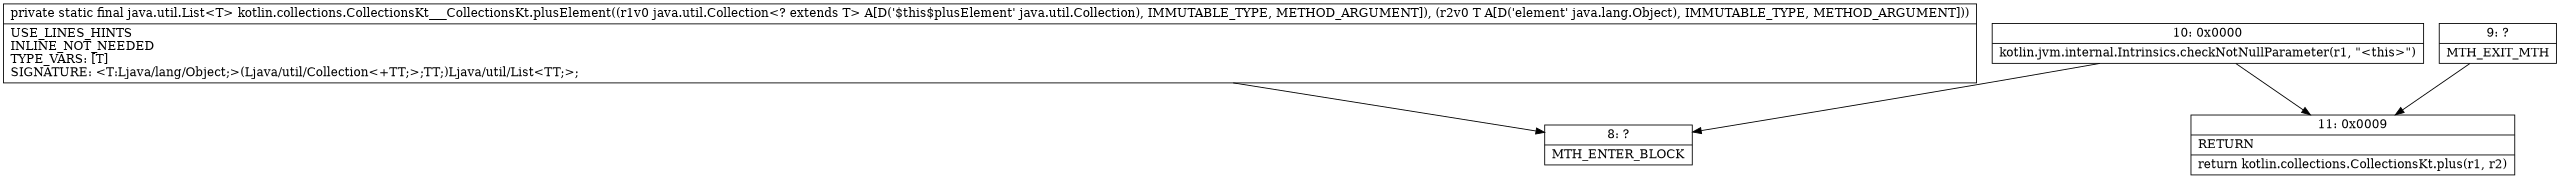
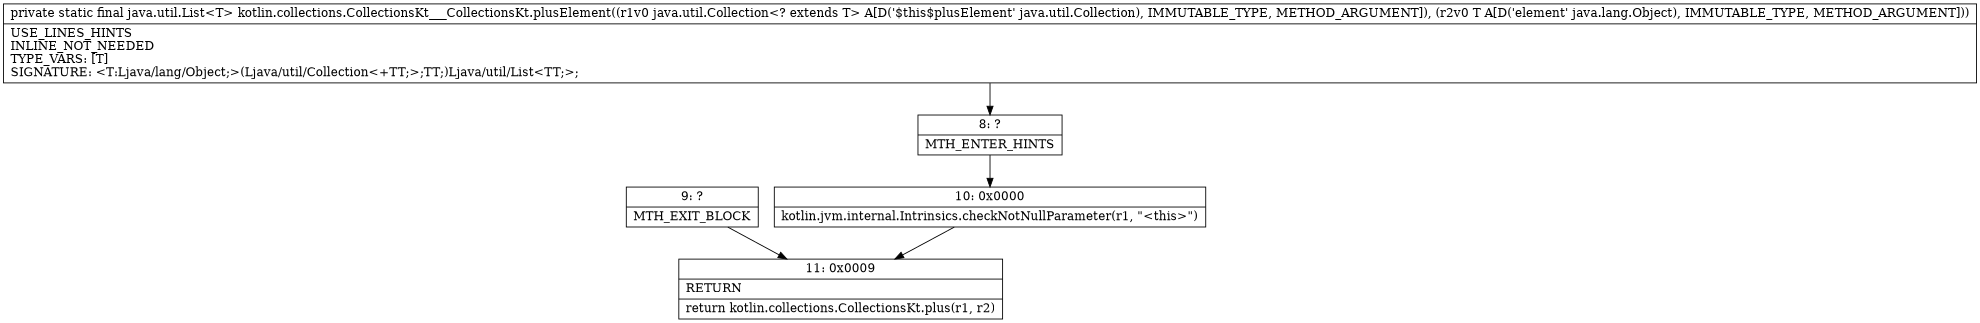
node "9: ?": text "MTH_EXIT_MTH" -> "MTH_EXIT_BLOCK"
edge "10: 0x0000" -> "8: ?": reversed
node "8: ?": text "MTH_ENTER_BLOCK" -> "MTH_ENTER_HINTS"
